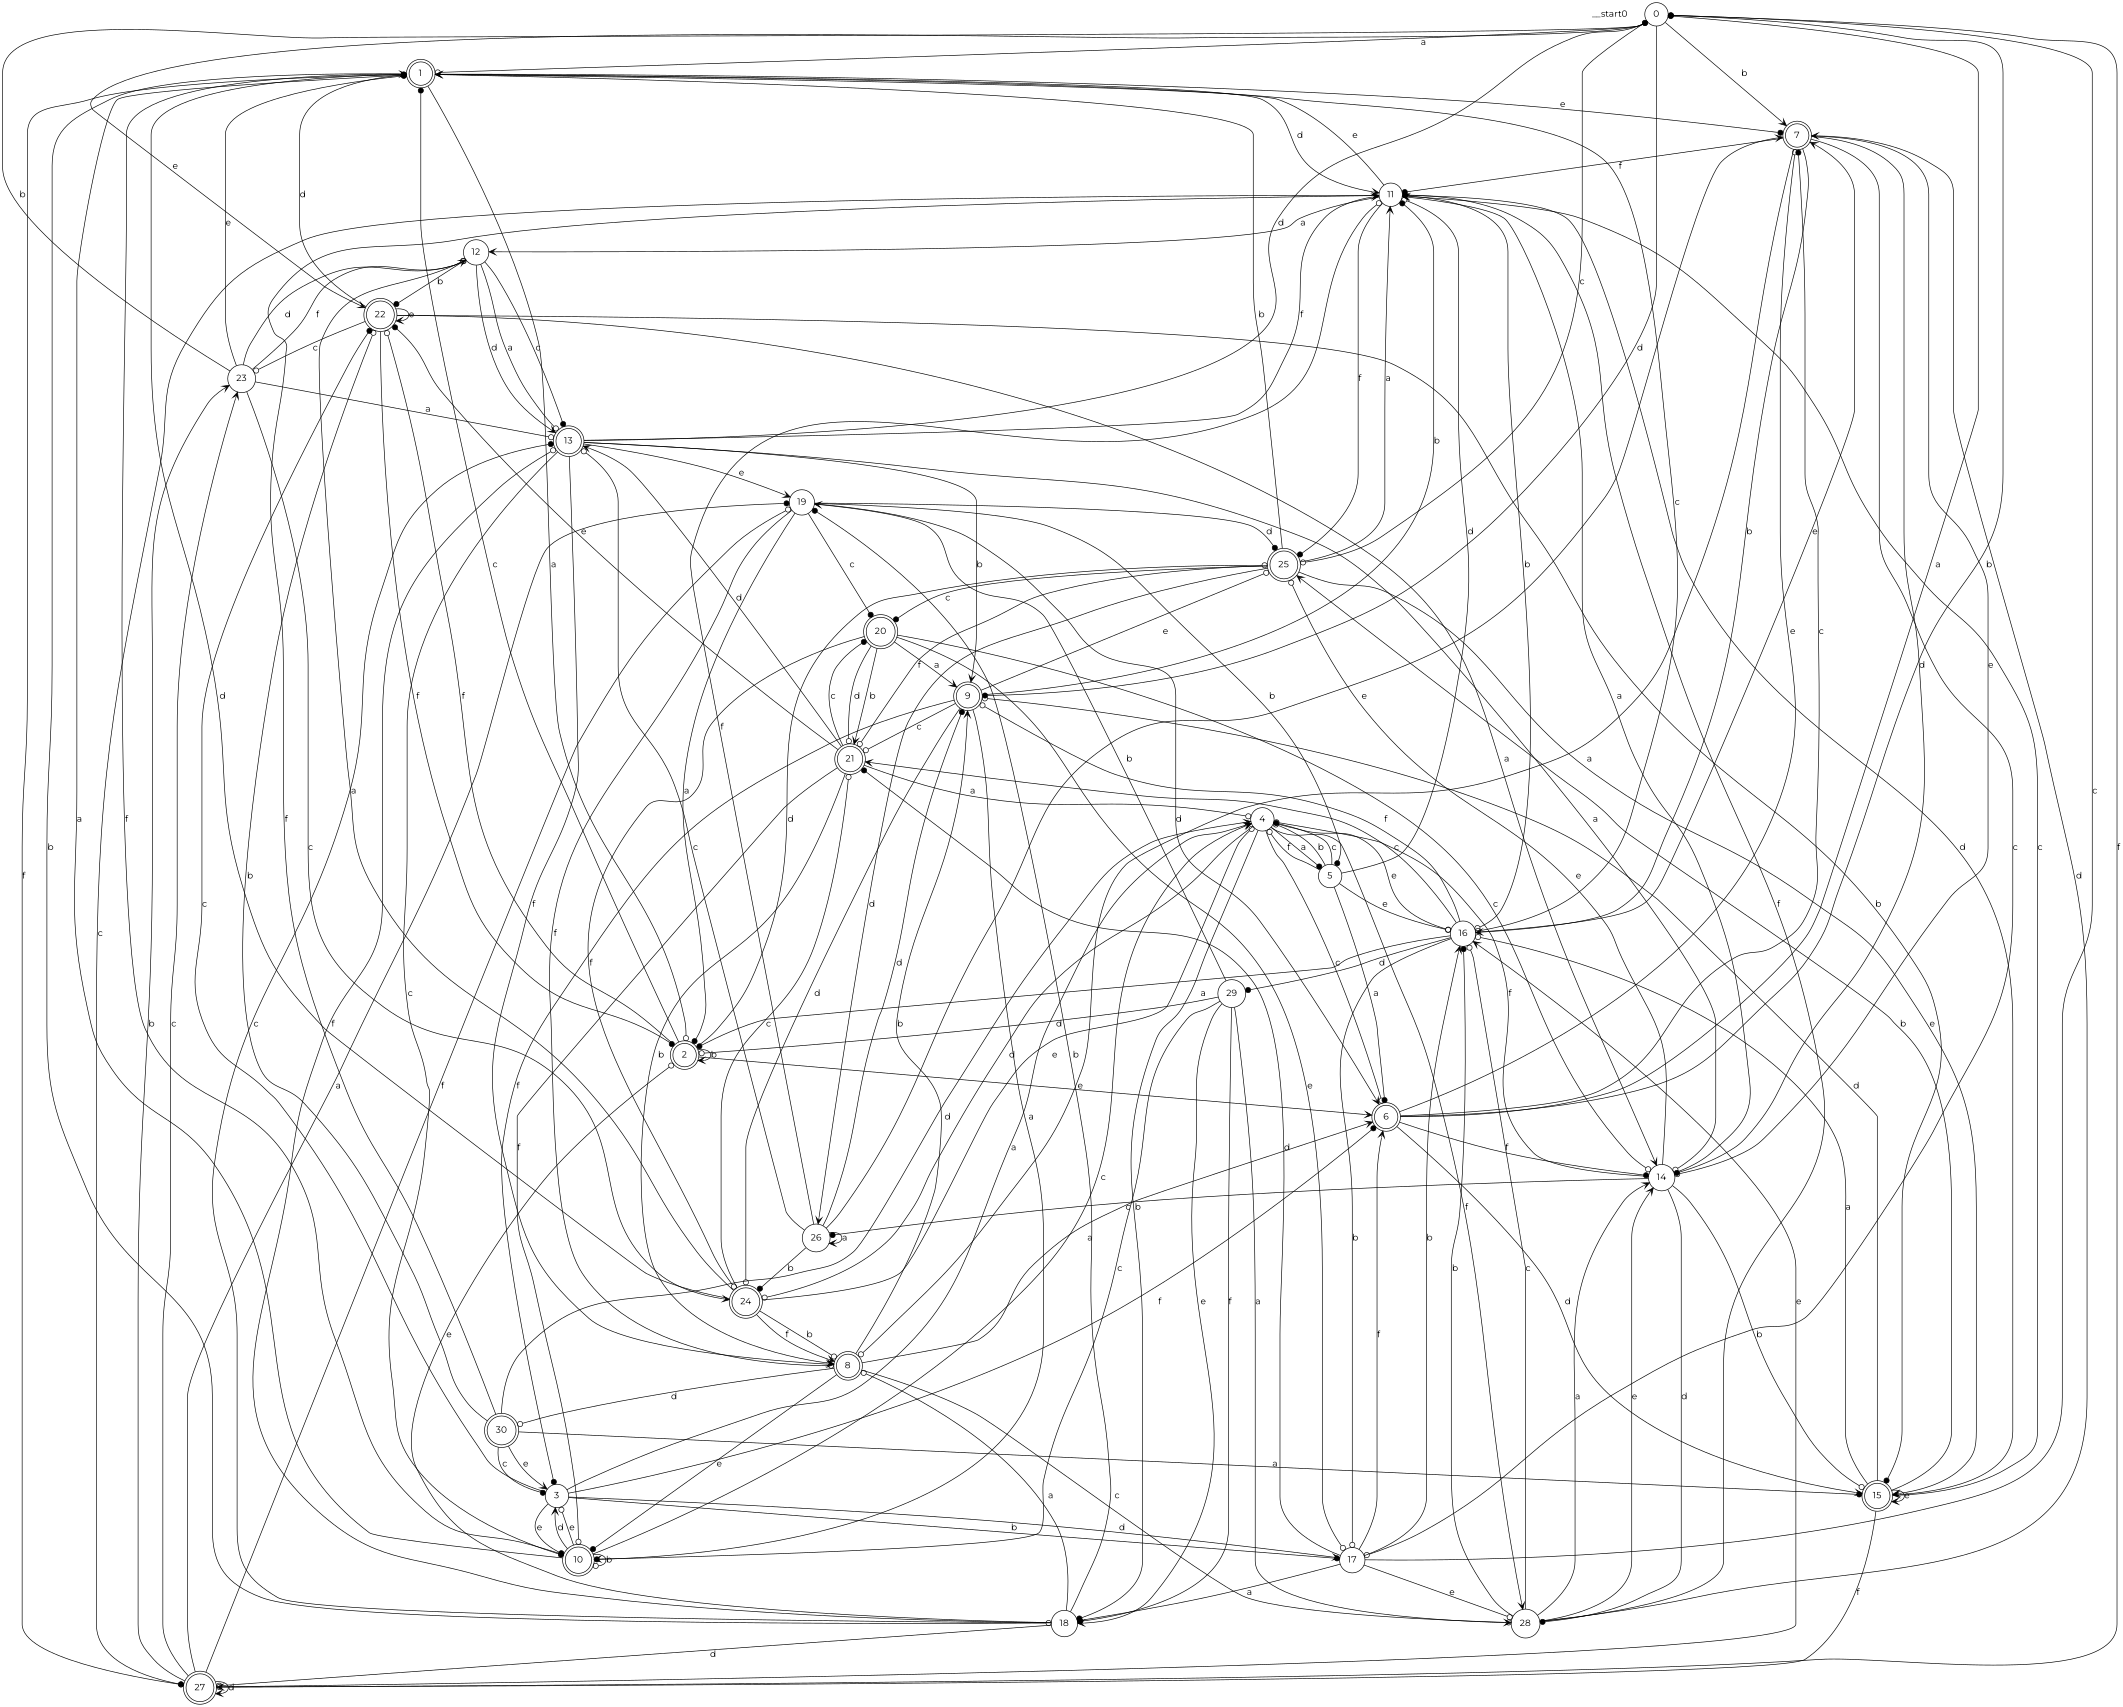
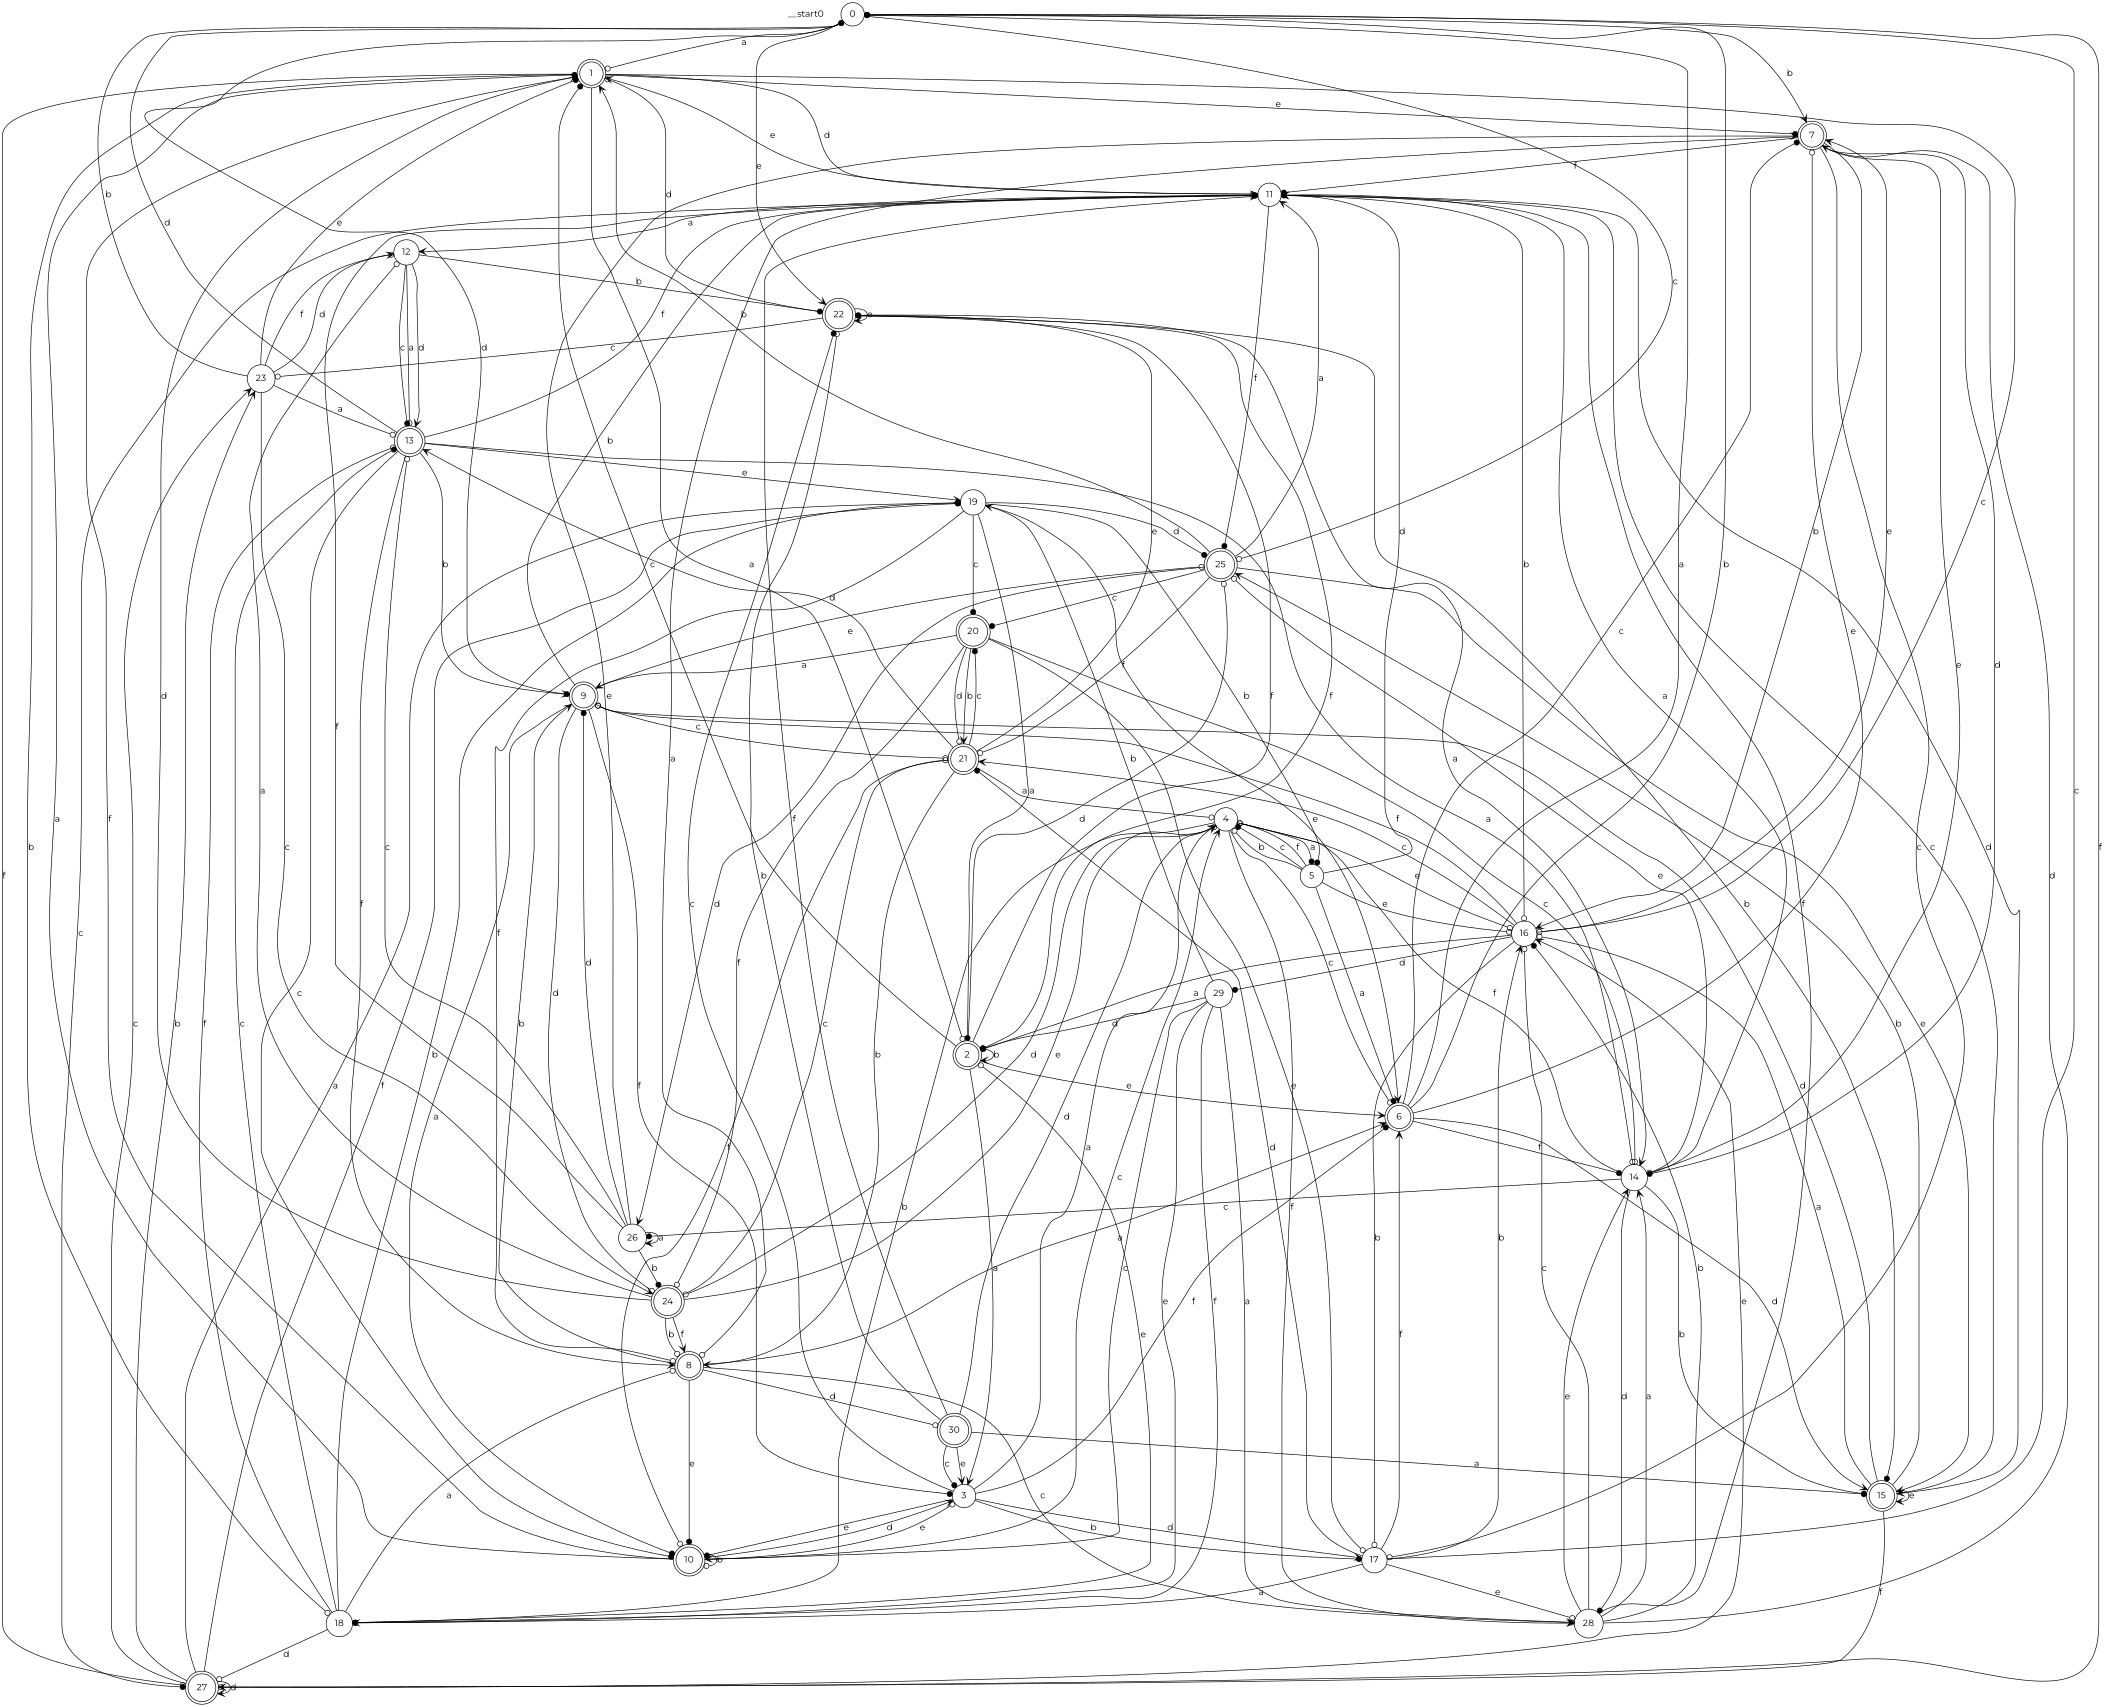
edge "19" -> "6": label "d" -> "e"
edge "2" -> "3": added, label "a"
